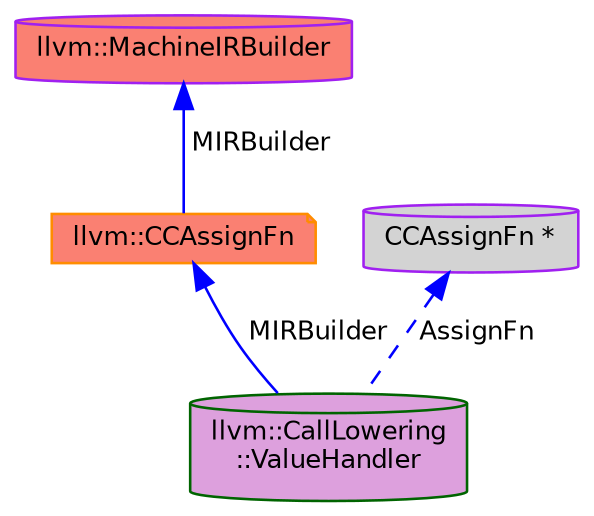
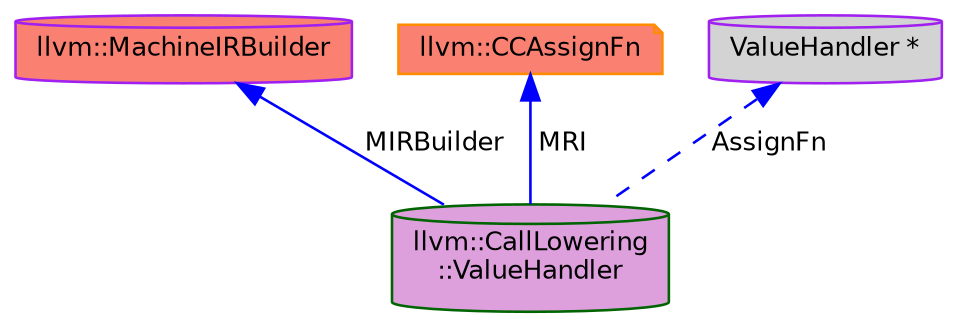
edge "llvm::CCAssignFn" -> "llvm::MachineIRBuilder": now "llvm::CallLowering ::ValueHandler" -> "llvm::MachineIRBuilder"
node "CCAssignFn *": label "CCAssignFn *" -> "ValueHandler *"
edge "llvm::CallLowering ::ValueHandler" -> "llvm::CCAssignFn": label " MIRBuilder" -> " MRI"
